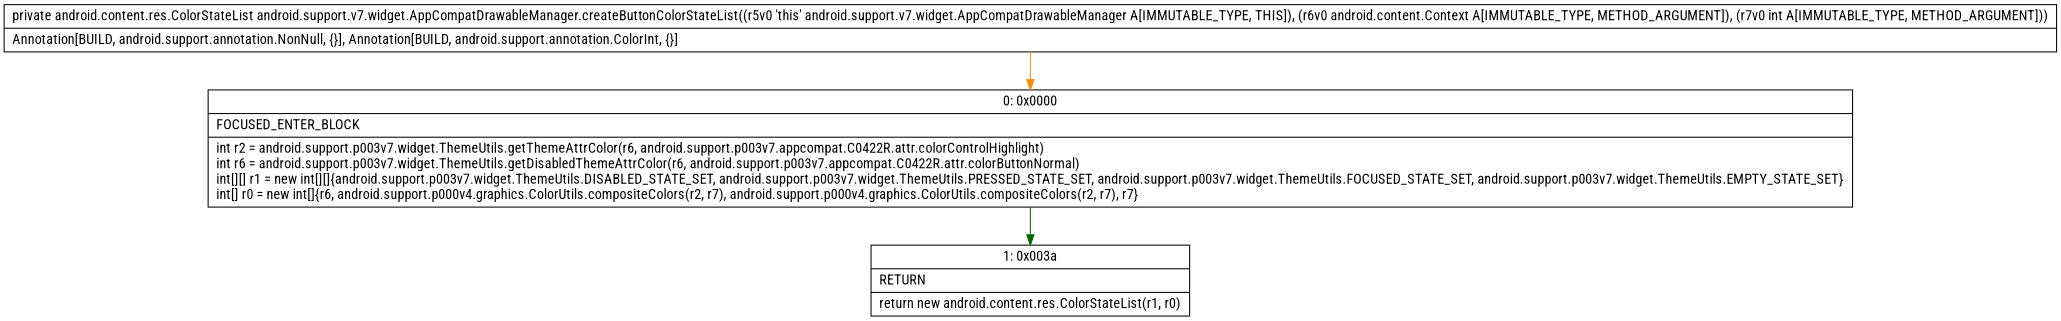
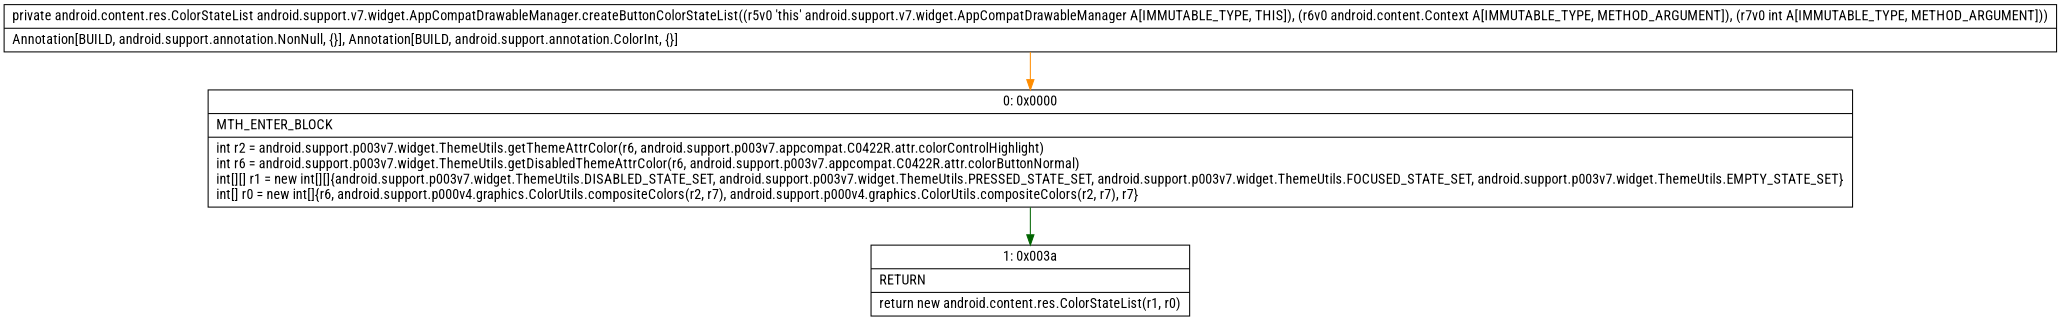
node "0: 0x0000": text "FOCUSED_ENTER_BLOCK" -> "MTH_ENTER_BLOCK"
